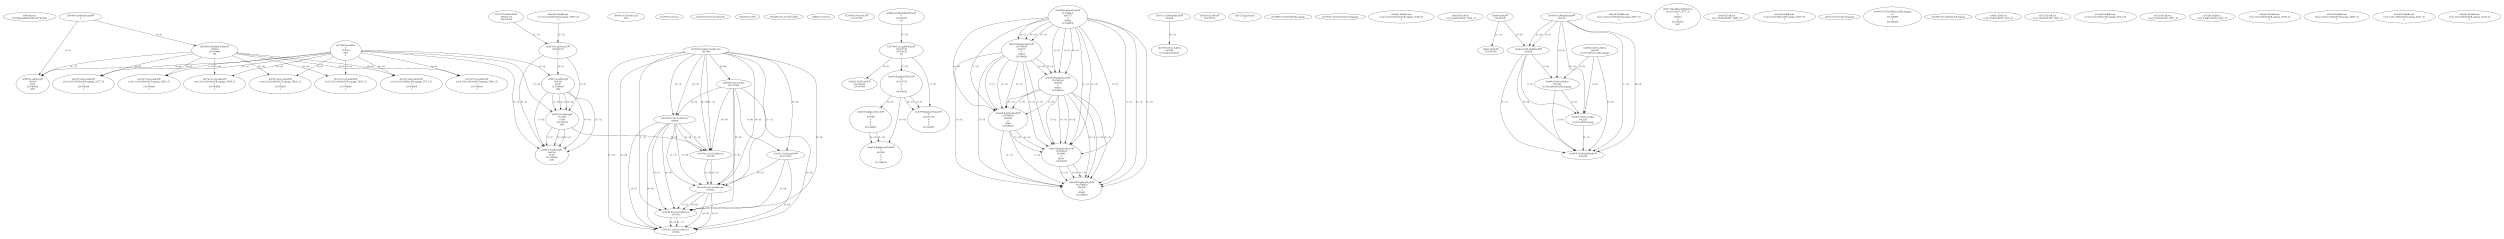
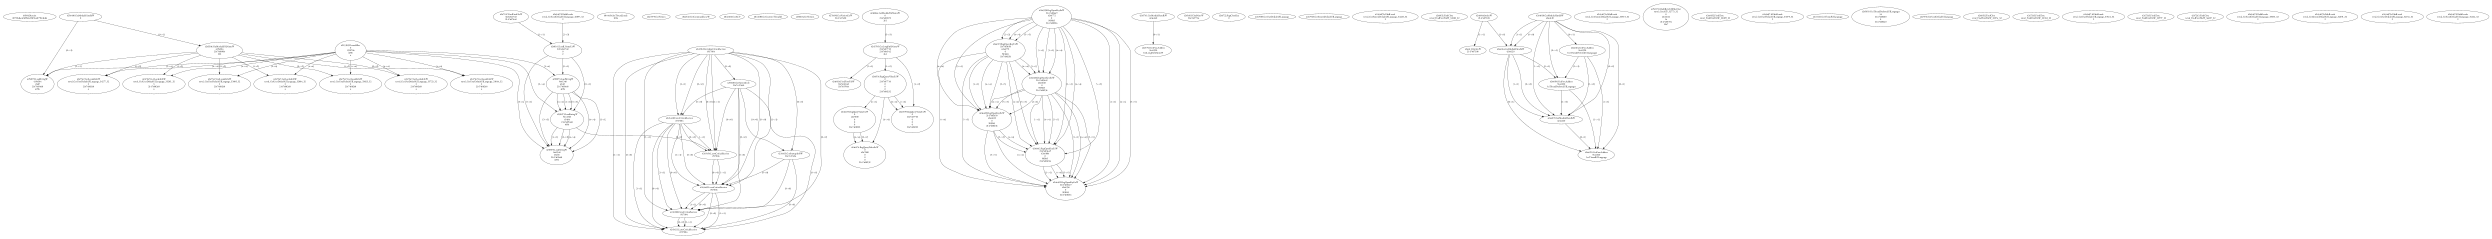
edge "4244018.GetModuleHandleW 4244120" -> "4244024.GetProcAddress 9441320 GetThreadPreferredUILanguages": added, label "(0-->1)"
edge "4244076.GetProcAddress 9441320 GetThreadUILanguage" -> "4244070.GetModuleHandleW 4244120": reversed
